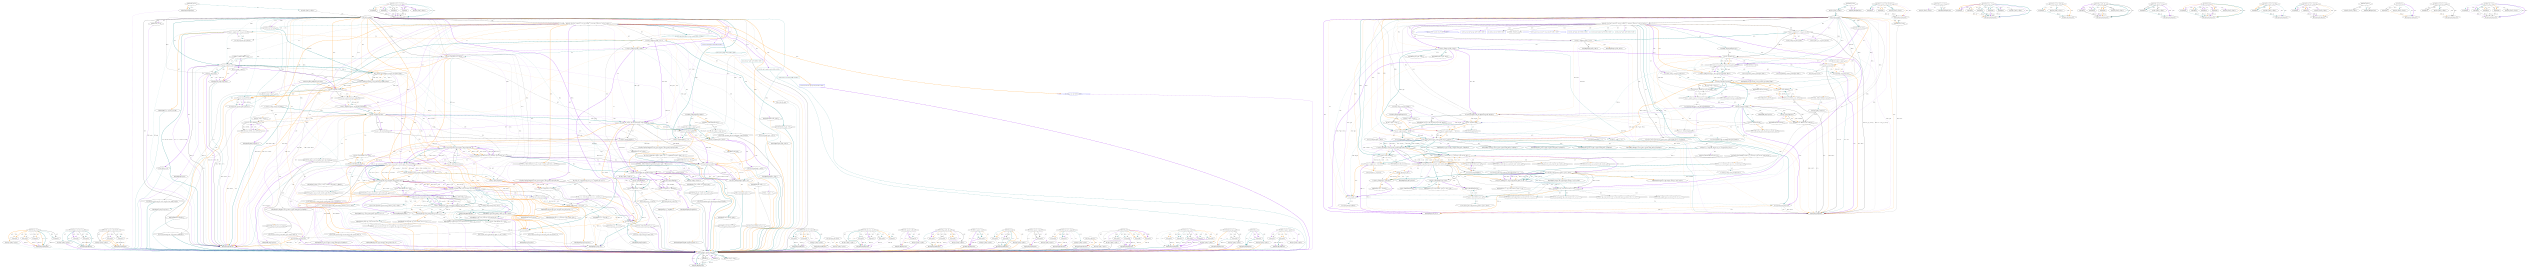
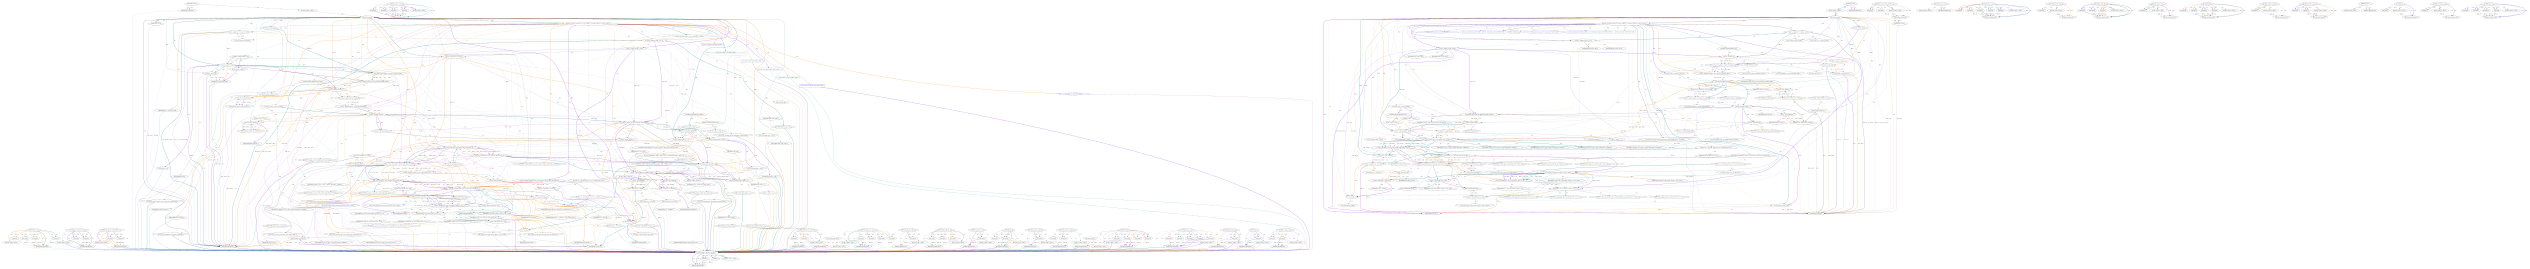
edge "(<operator>.assignment,*next = NULL)" -> "(IDENTIFIER,NULL,*next = NULL)": style dashed -> bold
